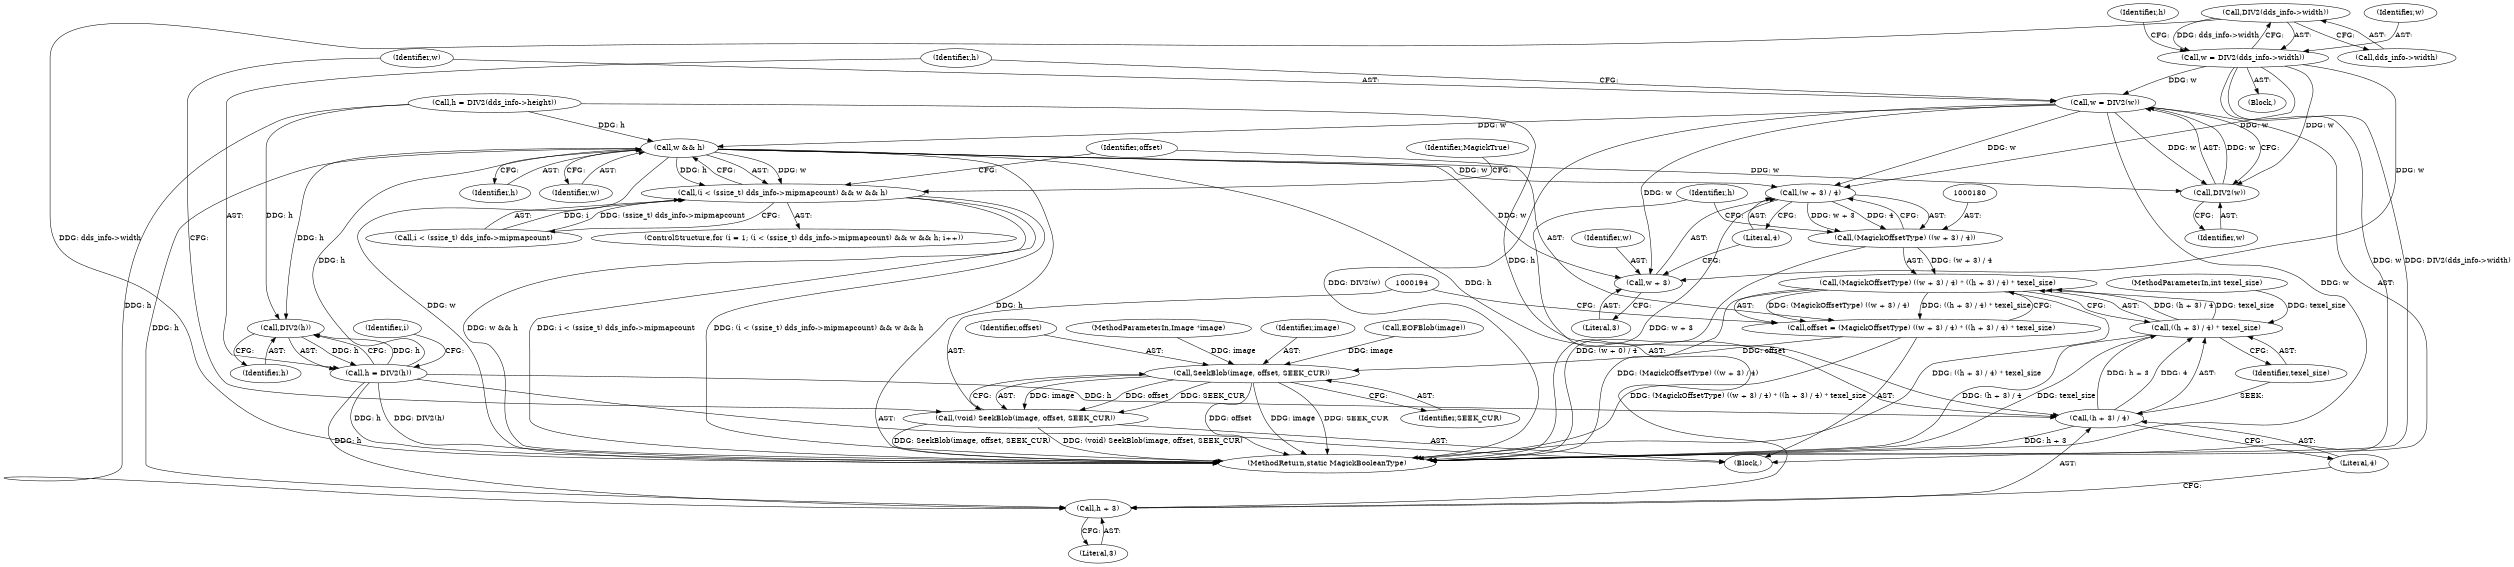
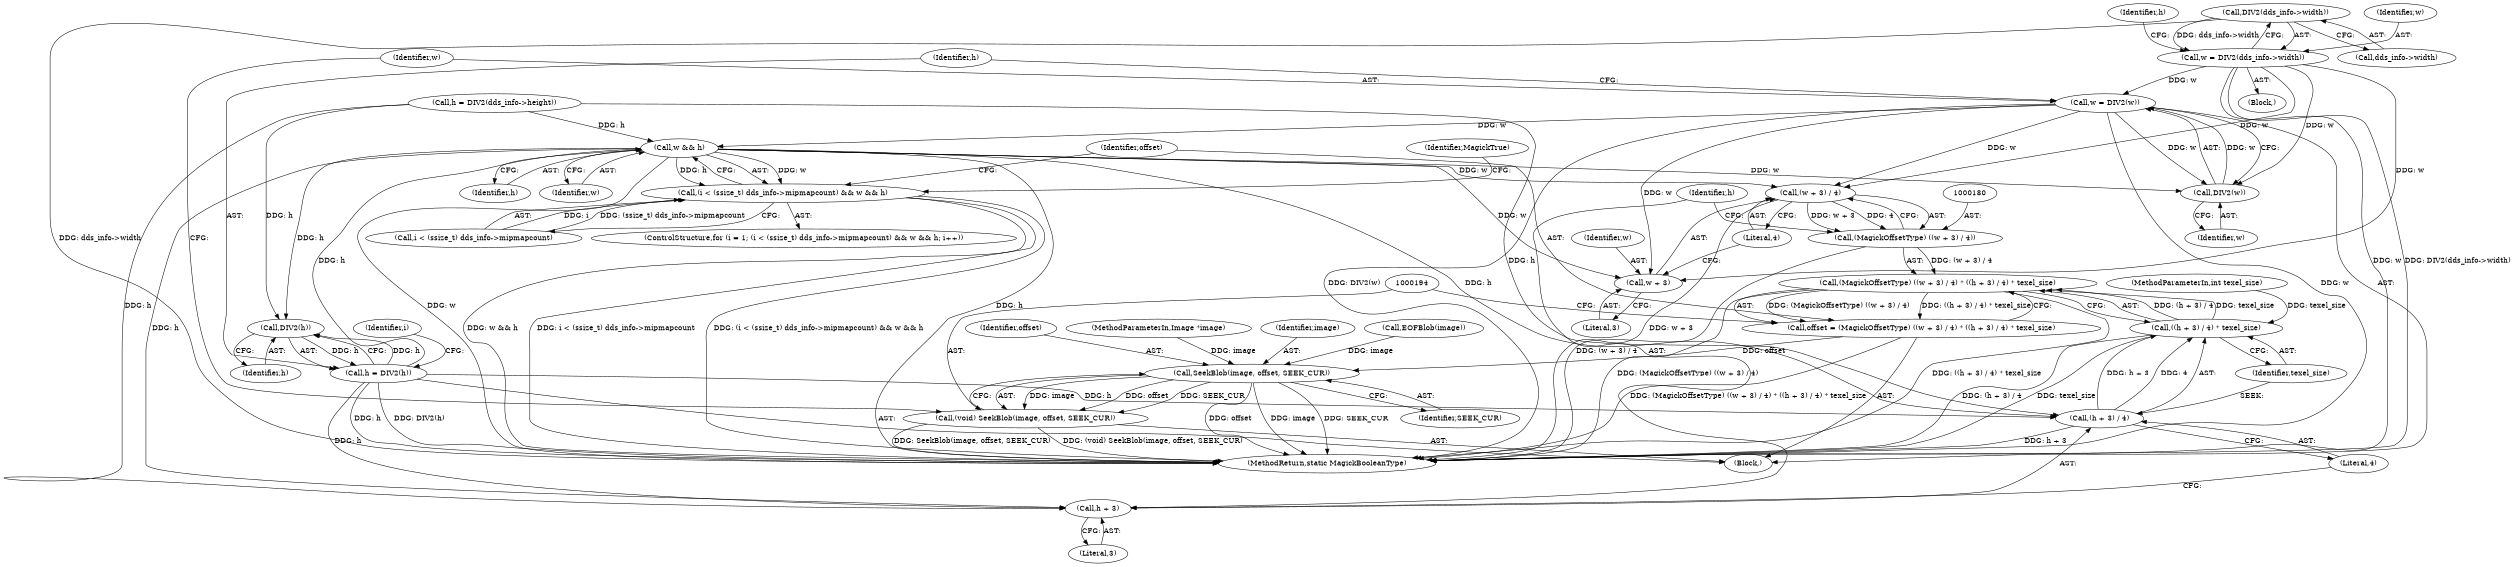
edge "(Call,(MagickOffsetType) ((w + 3) / 4))" -> "(MethodReturn,static MagickBooleanType)": label "DDG: (w + 0) / 4" -> "DDG: (w + 3) / 4"
